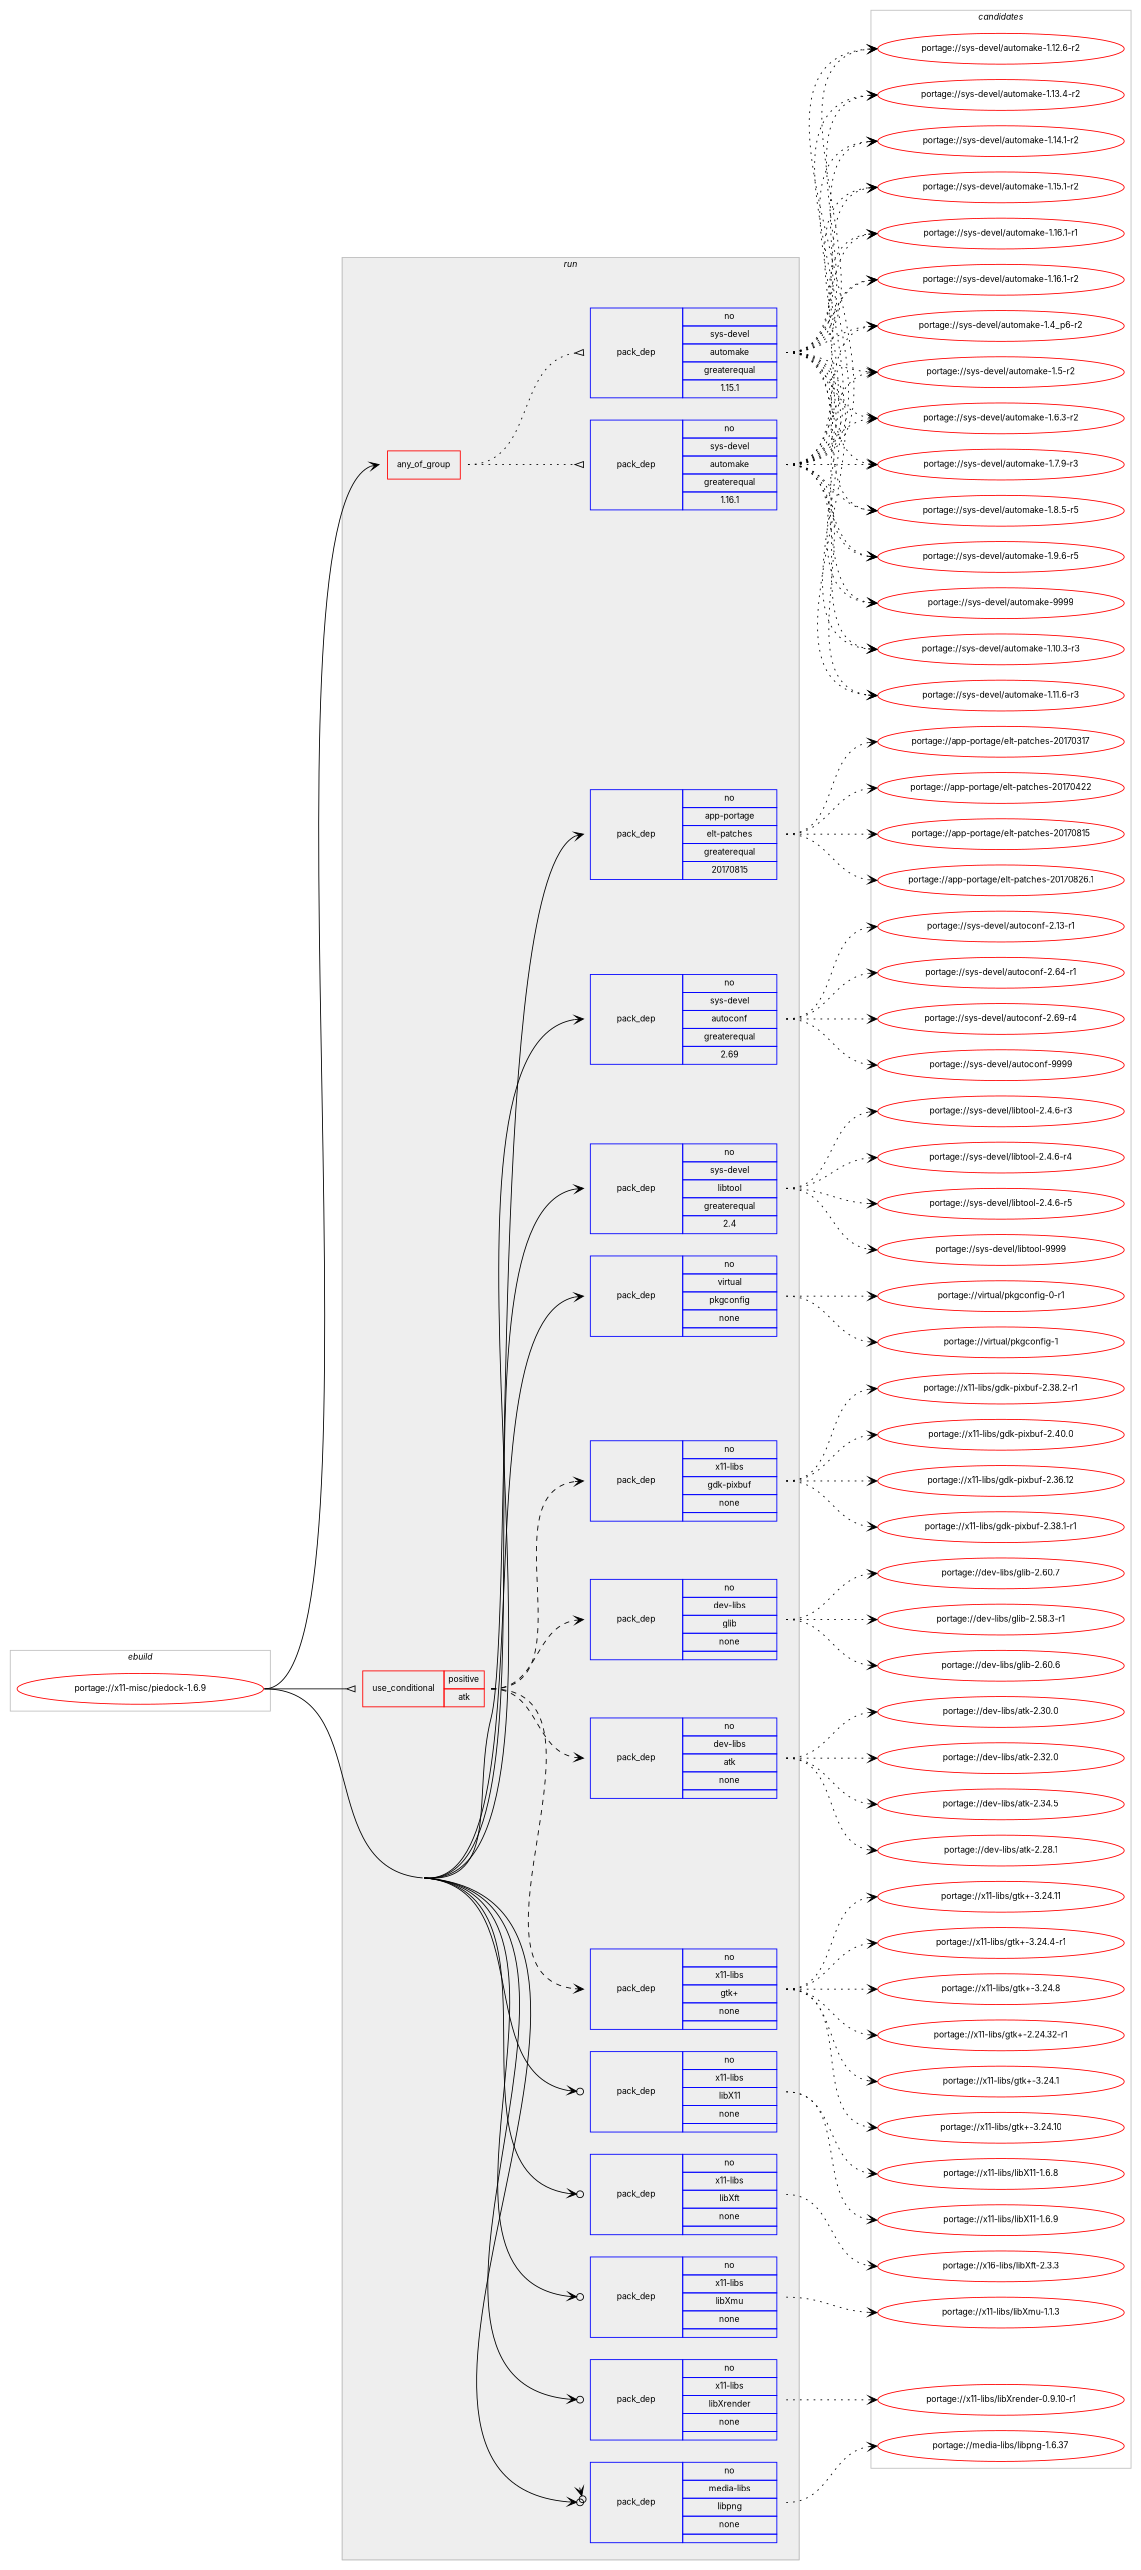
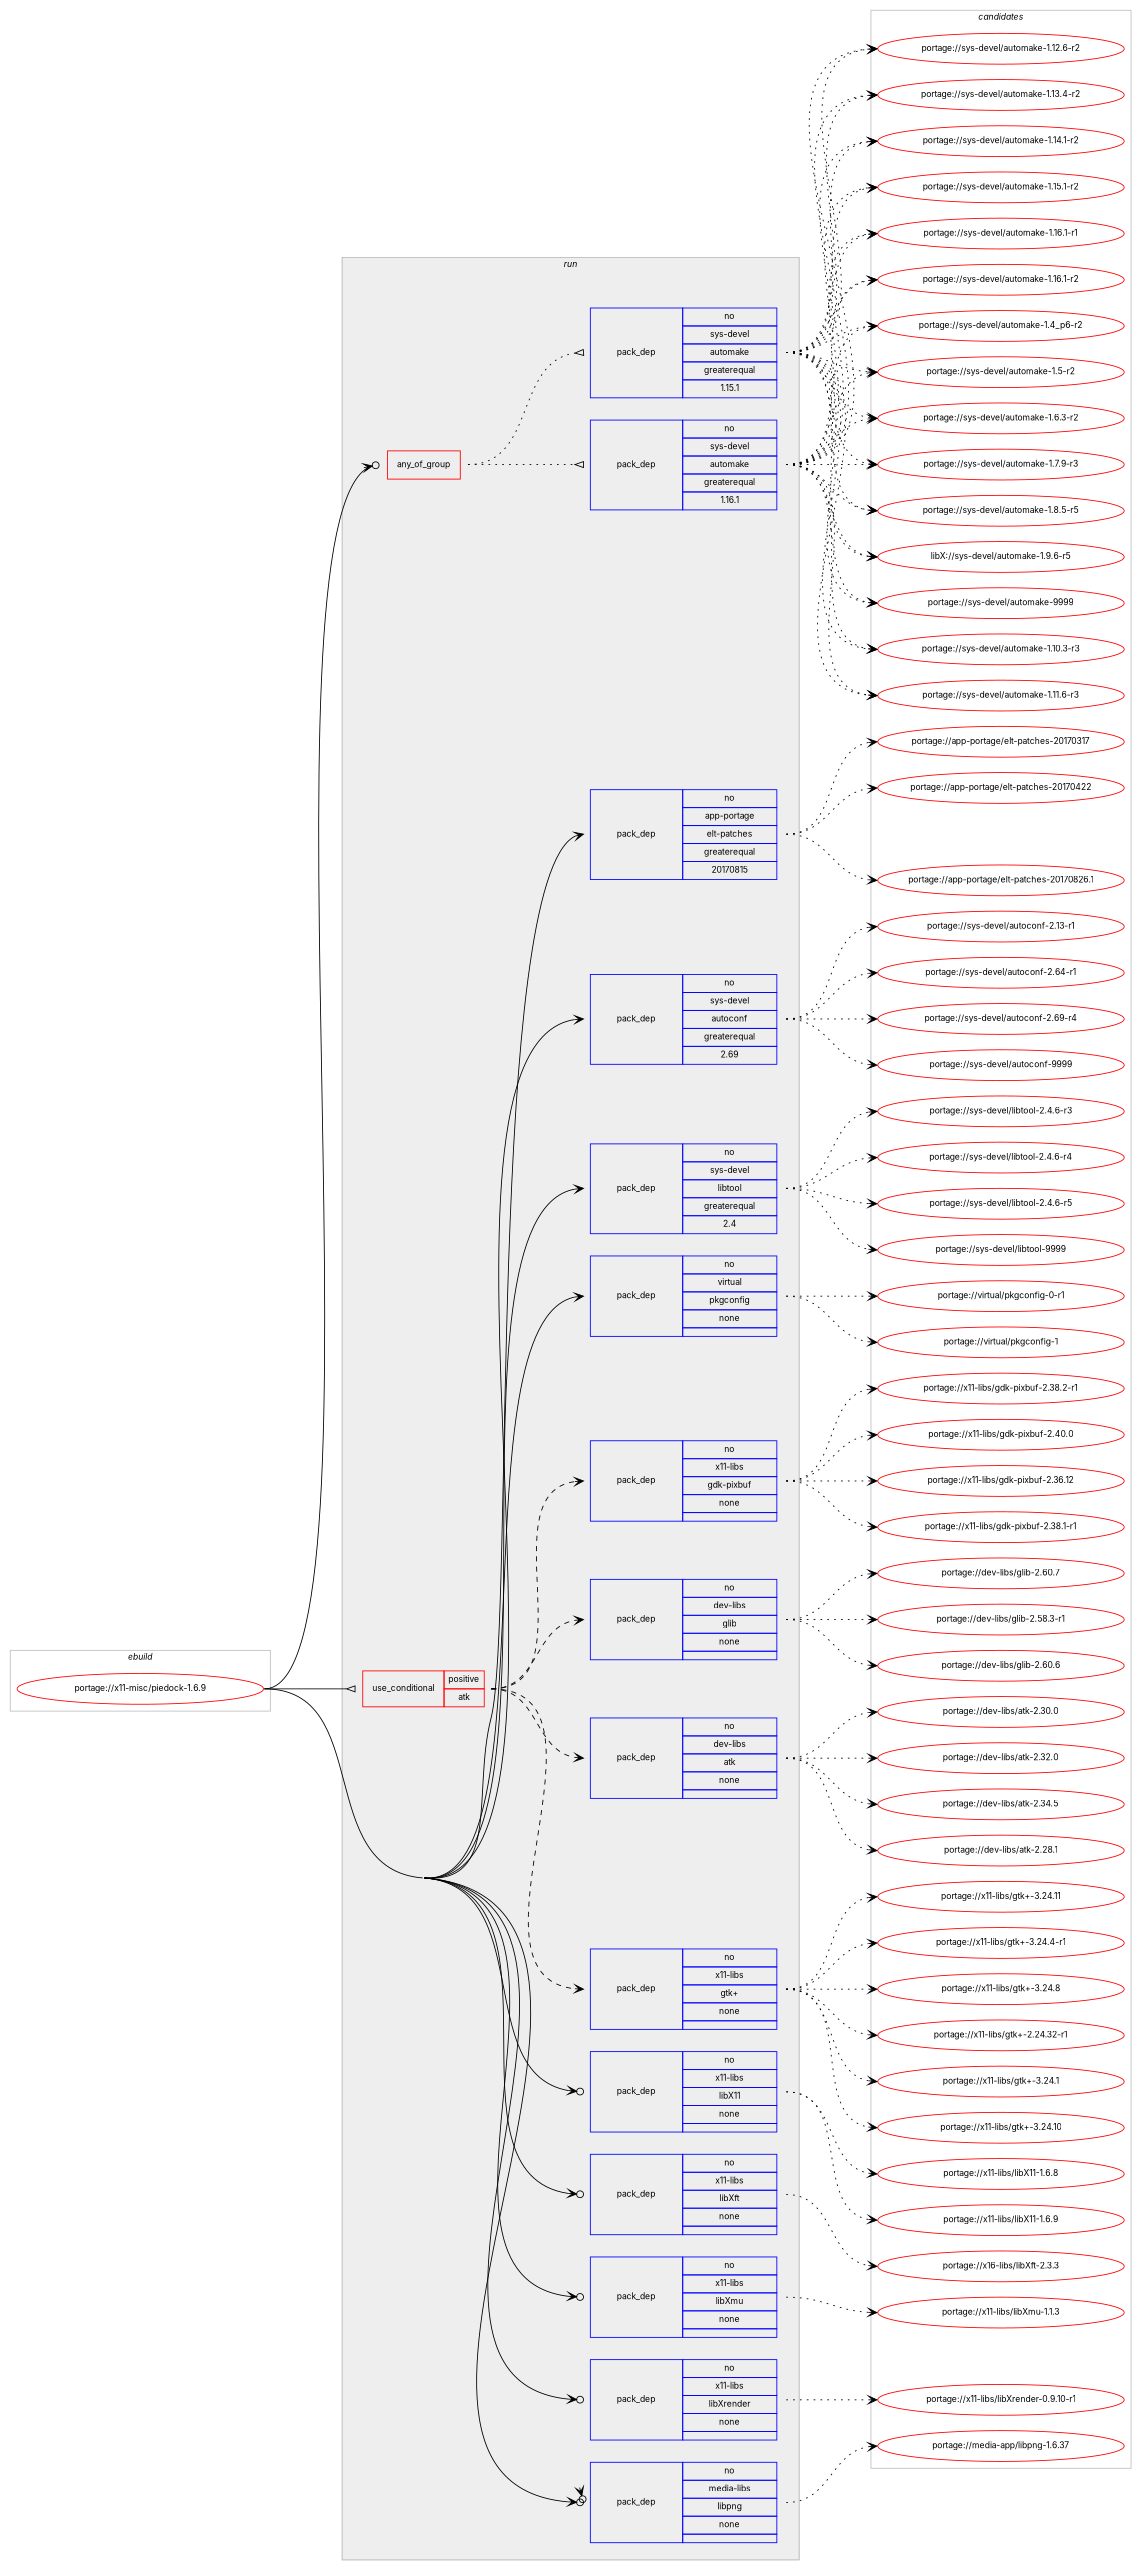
node "portage://sys-devel/automake-1.9.6-r5": label "portage://sys-devel/automake-1.9.6-r5" -> "libX://sys-devel/automake-1.9.6-r5"
node "portage://app-portage/elt-patches-20170815": removed
edge "portage://x11-misc/piedock-1.6.9" -> "any_of_group": arrowhead vee -> odotvee
node "portage://media-libs/libpng-1.6.37": label "portage://media-libs/libpng-1.6.37" -> "portage://media-app/libpng-1.6.37"
